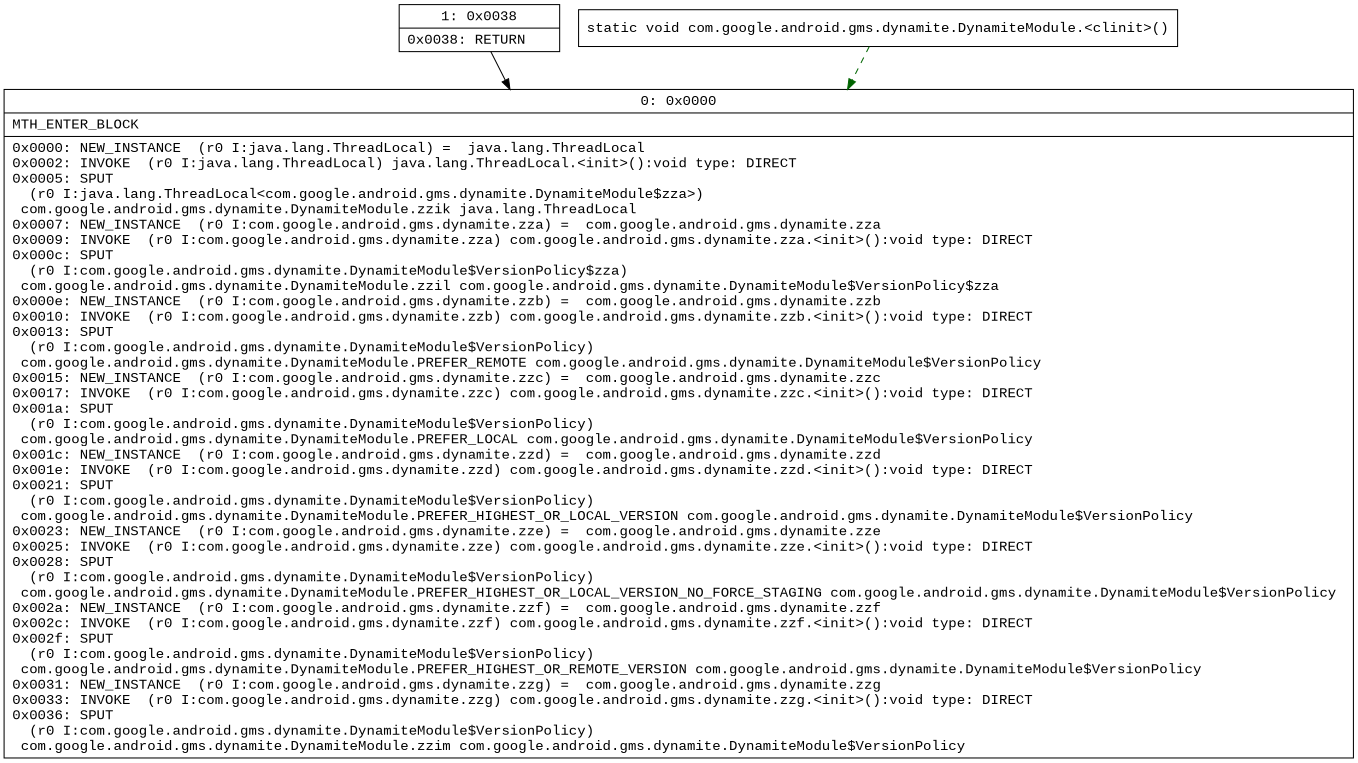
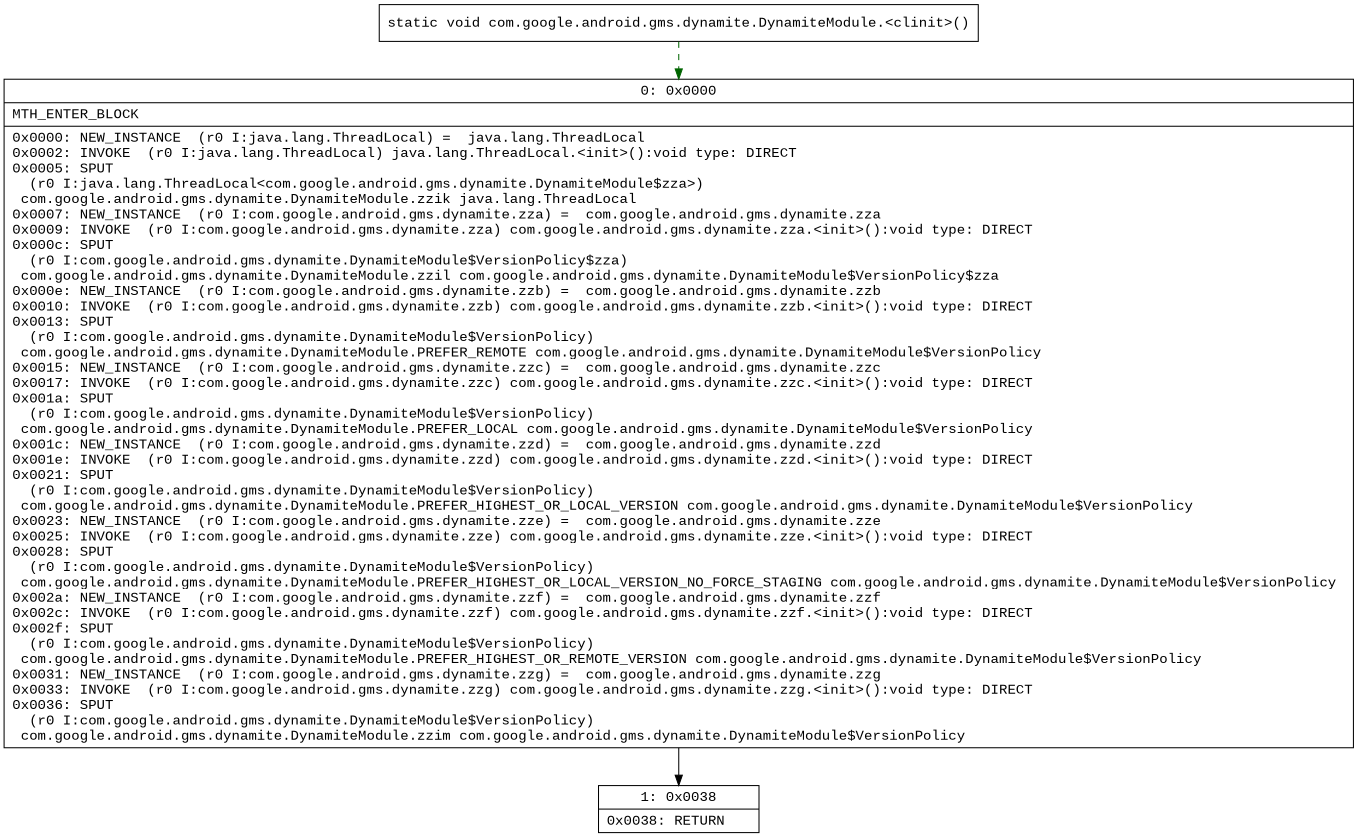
edge "1: 0x0038" -> "0: 0x0000": reversed
